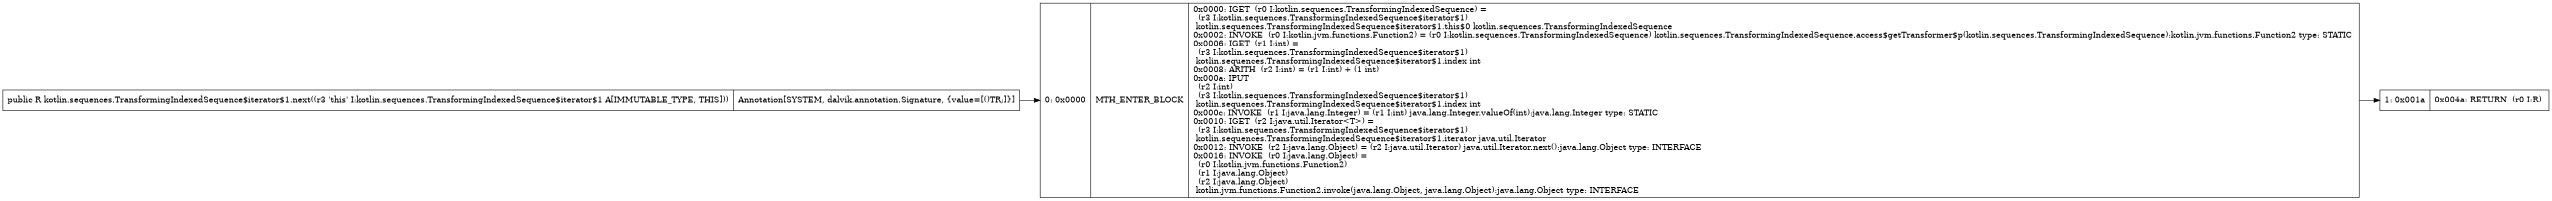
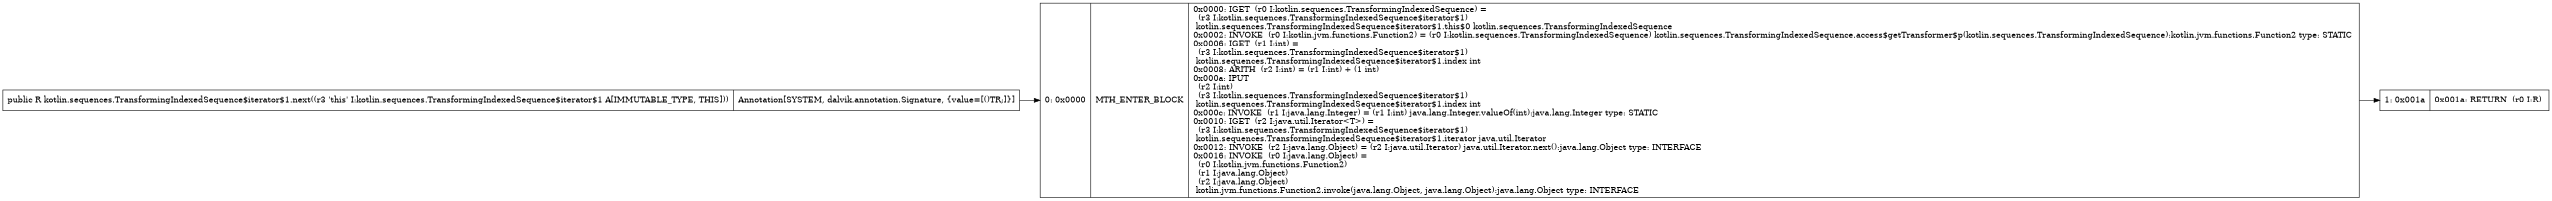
node "1: 0x001a": text "0x004a: RETURN  (r0 I:R)" -> "0x001a: RETURN  (r0 I:R)"
